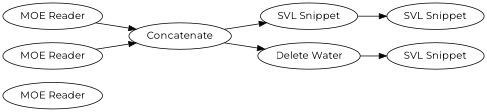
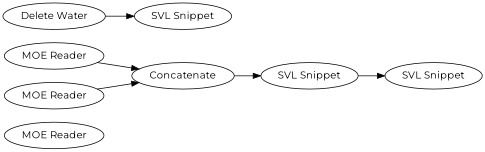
edge "Concatenate" -> "Delete Water": removed
